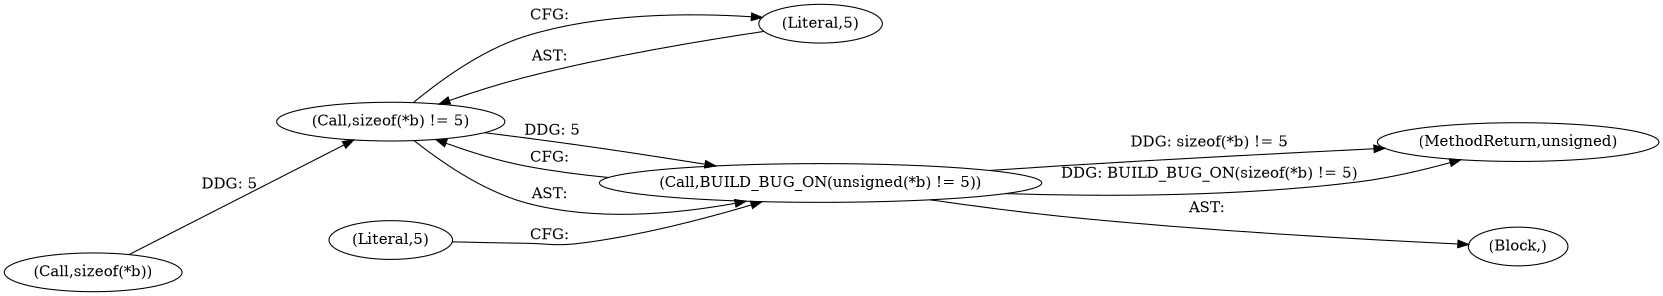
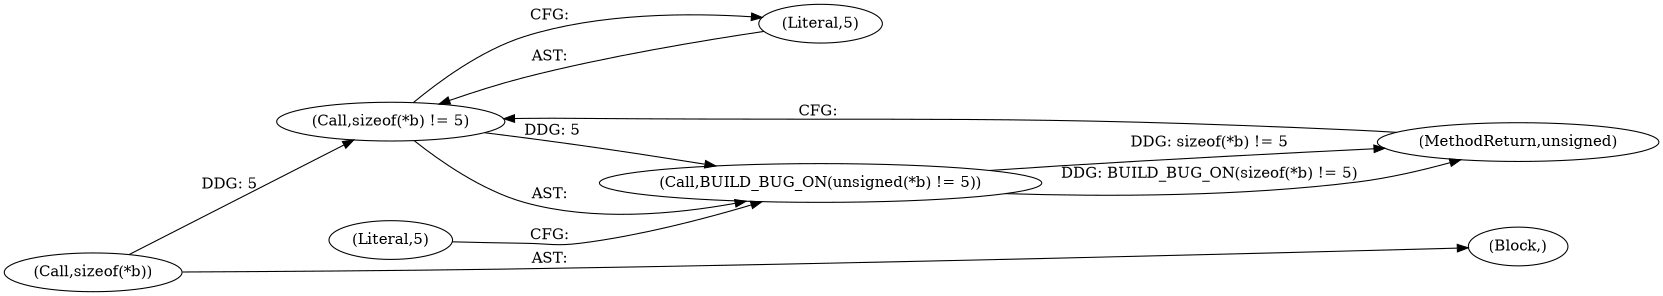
edge "(Call,BUILD_BUG_ON(unsigned(*b) != 5))" -> "(Call,sizeof(*b) != 5)": now "(MethodReturn,unsigned)" -> "(Call,sizeof(*b) != 5)"
edge "(Call,BUILD_BUG_ON(unsigned(*b) != 5))" -> "(Block,)": now "(Call,sizeof(*b))" -> "(Block,)"
